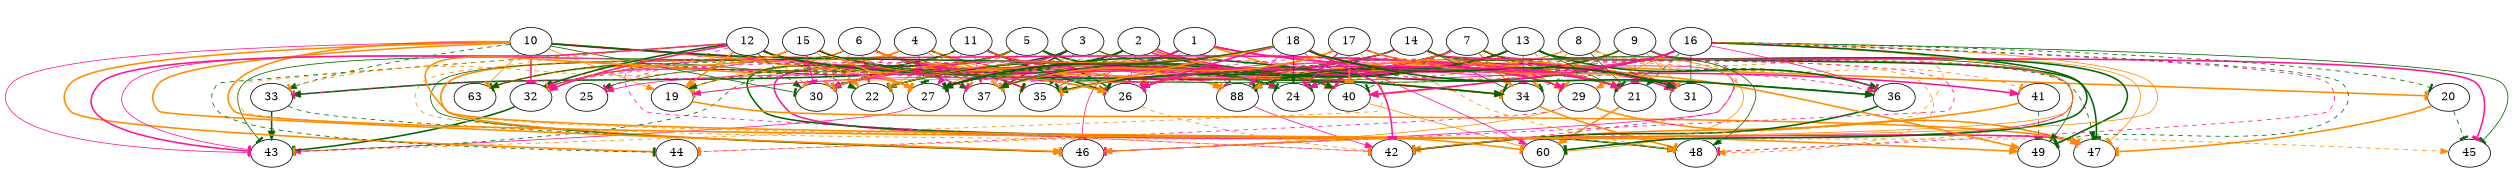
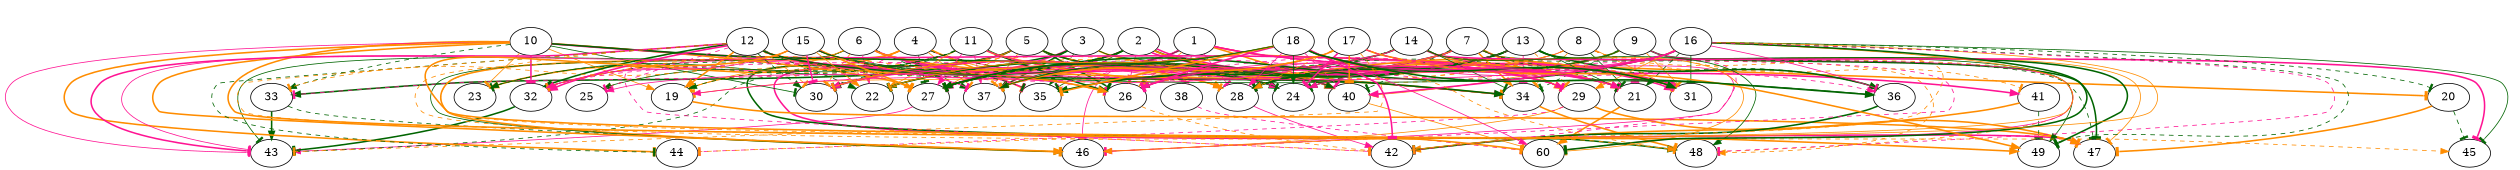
edge "14" -> "47": arrowhead normal -> tee
node "63": label "63" -> "23"
node "38": added
node "88": label "88" -> "28"
